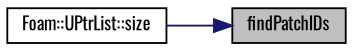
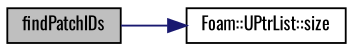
edge "Foam::UPtrList::size" -> "findPatchIDs": reversed
